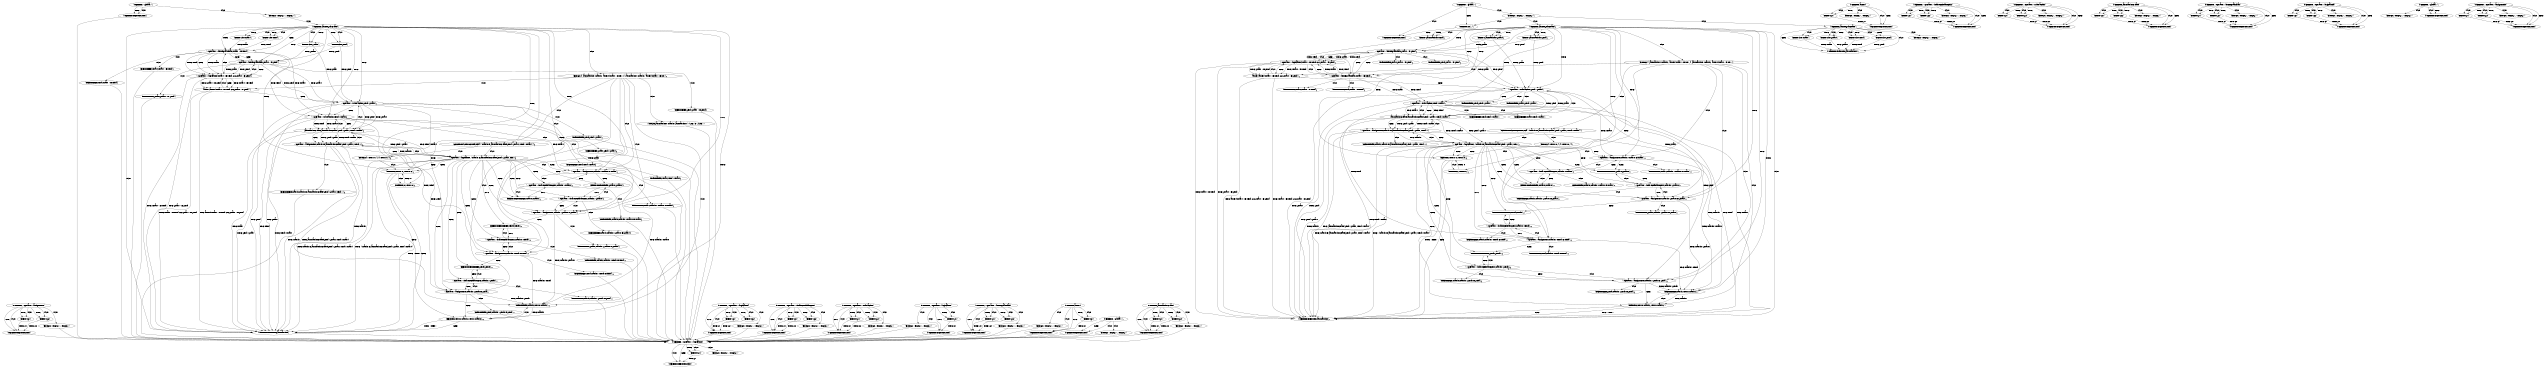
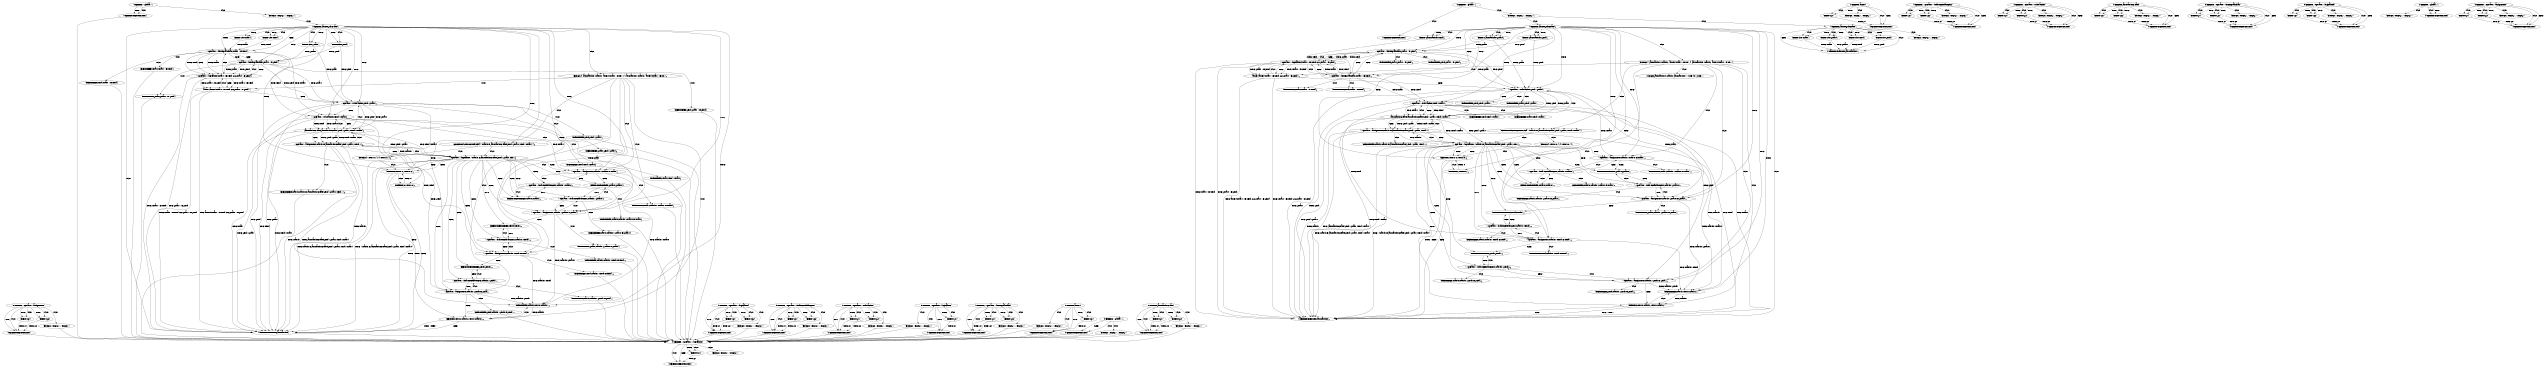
node "(UNKNOWN,),))": removed
node "<(LOCAL,jas_matrix_t* matrix: jas_matrix_t*)<SUB>5</SUB>>": added
node "<(LOCAL,jas_matrix_t* matrix: jas_matrix_t*)<SUB>3</SUB>>": removed
